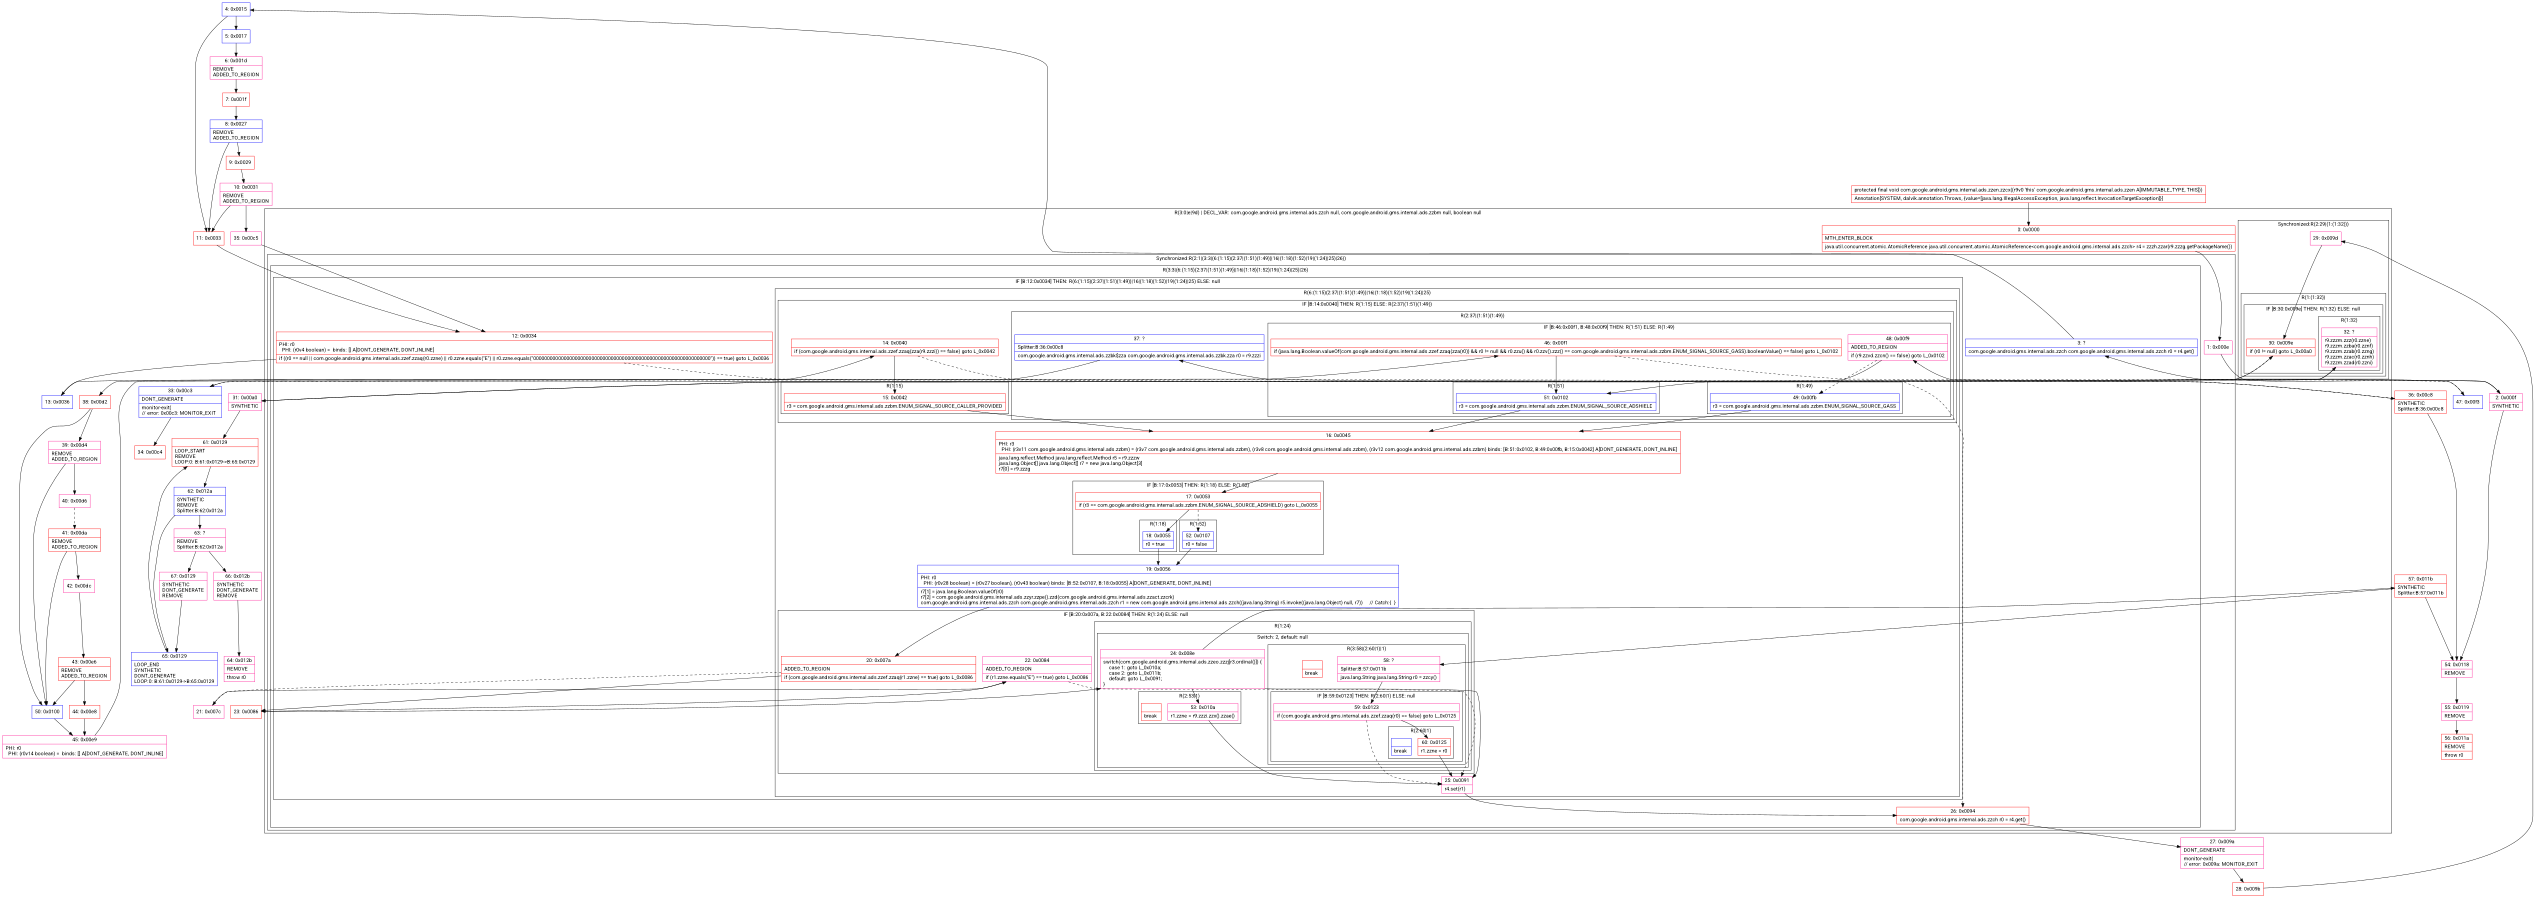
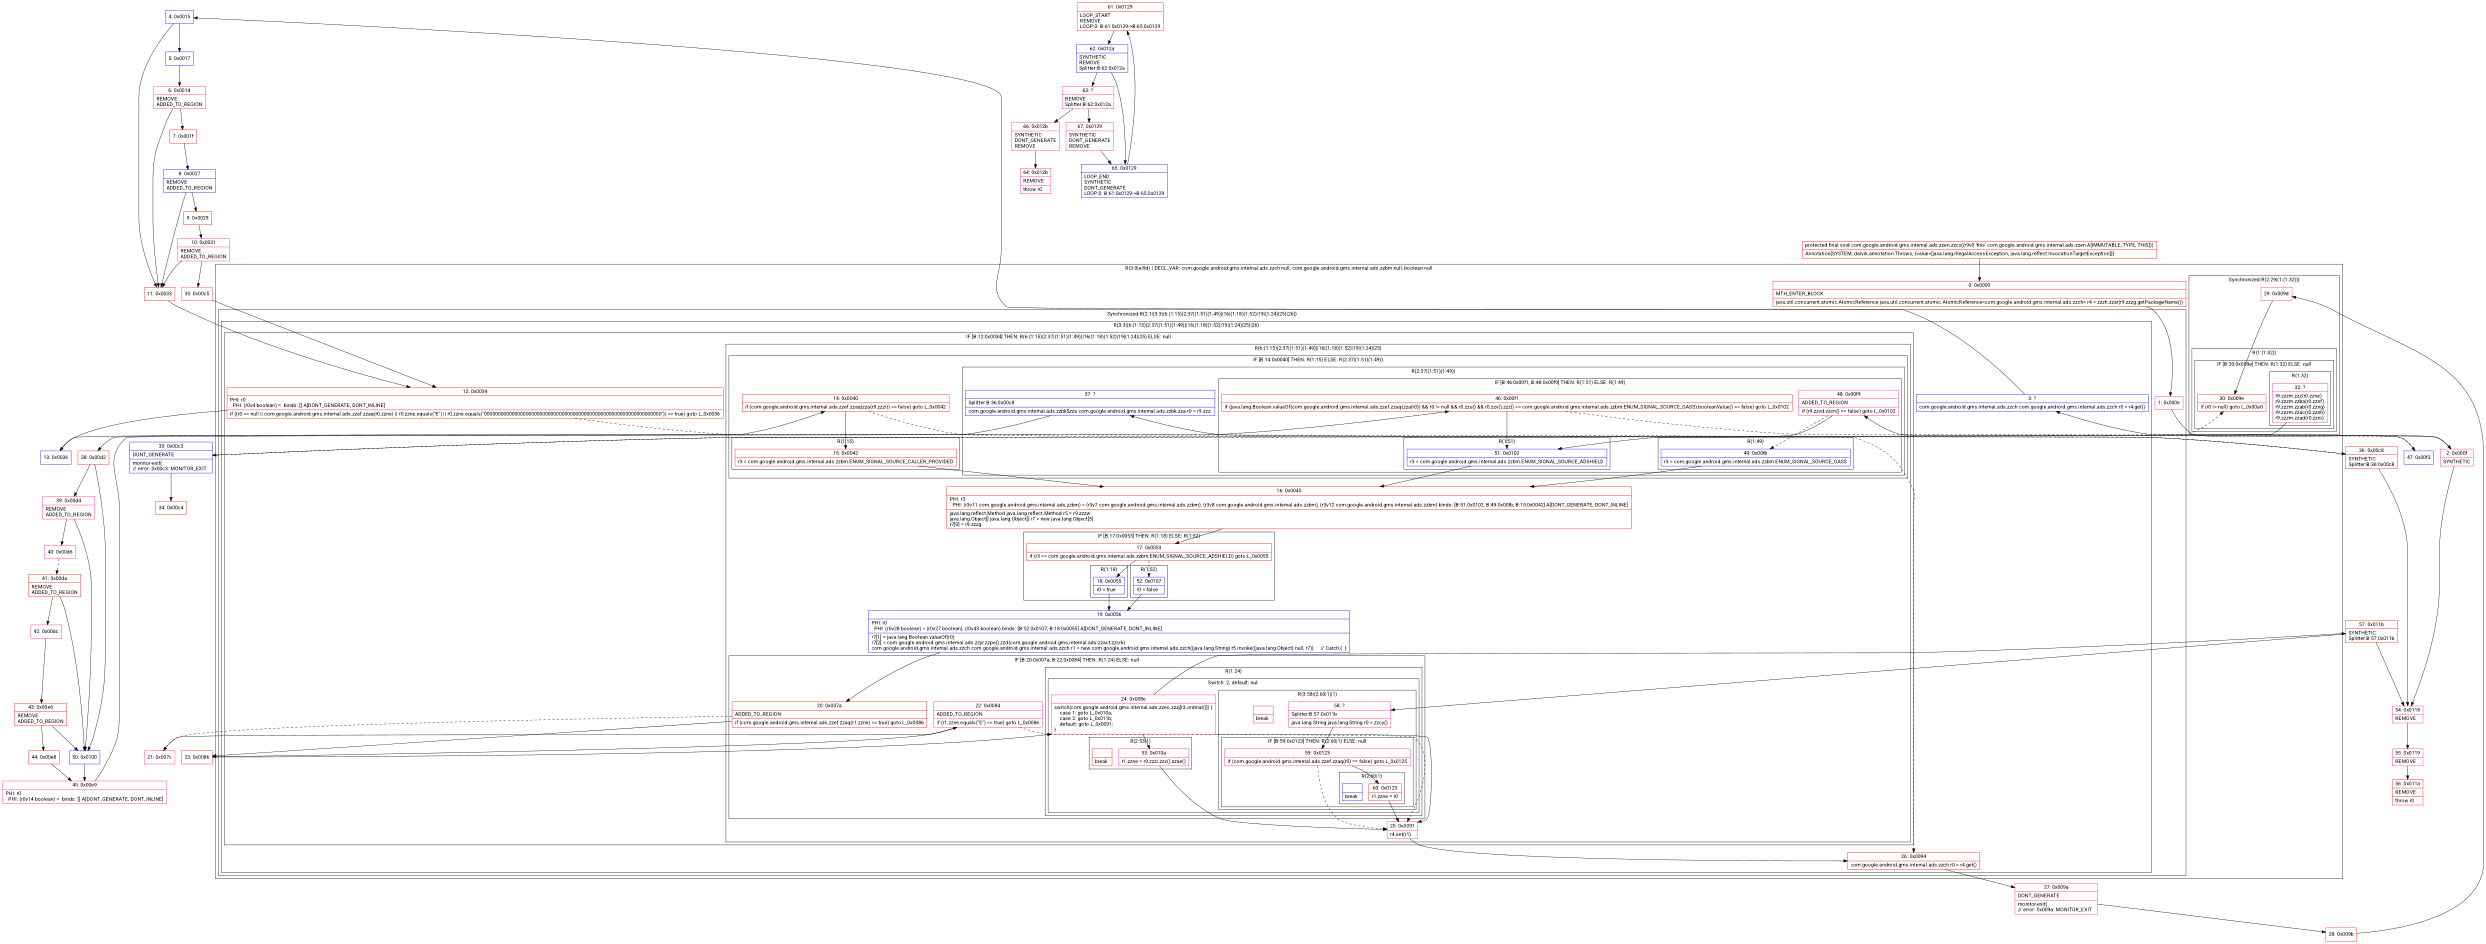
edge "6: 0x001d" -> "11: 0x0033": added
node "31: 0x00a0": removed
